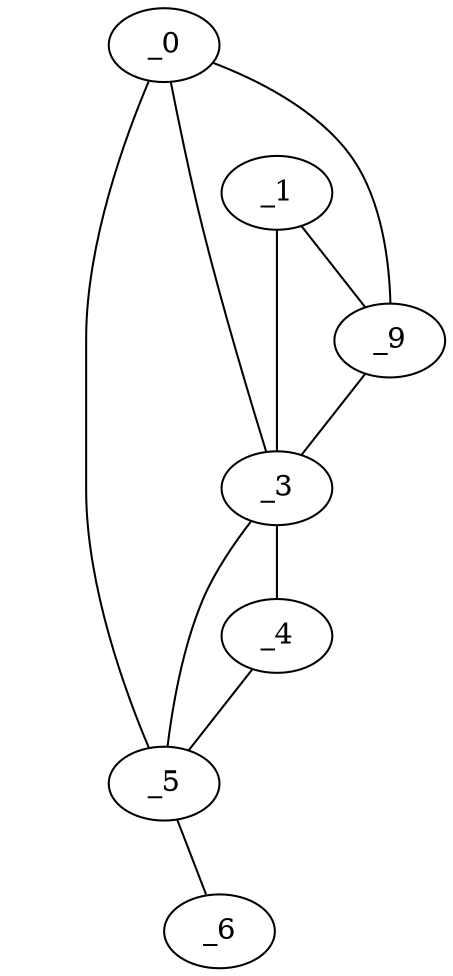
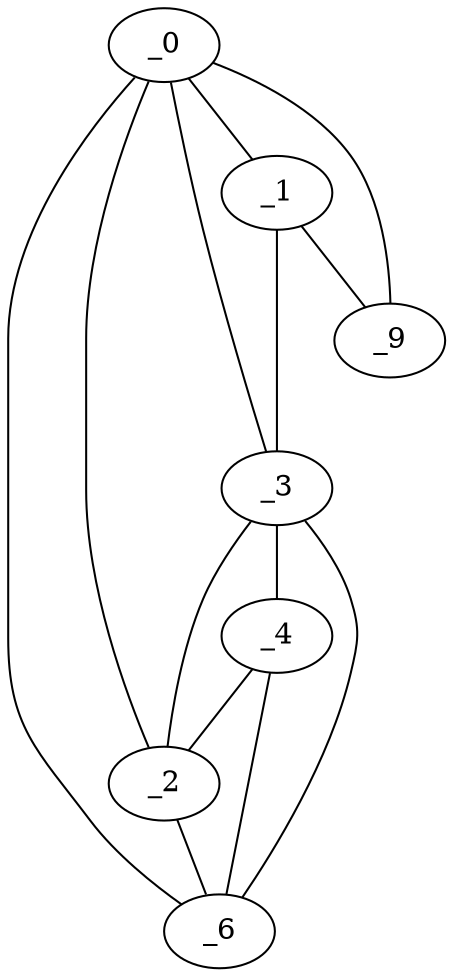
edge "_0" -- "_1": added
edge "_9" -- "_3": now "_6" -- "_3"
edge "_0" -- "_6": added
node "_5": label "_5" -> "_2"
edge "_4" -- "_6": added
